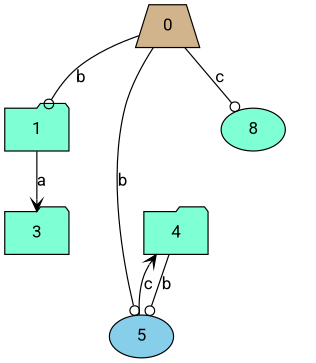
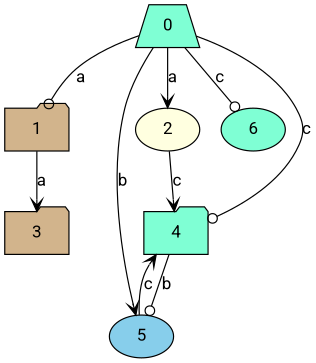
node "0": fillcolor tan -> aquamarine
edge "0" -> "1": label "b" -> "a"
edge "0" -> "4": added, label "c"
node "1": fillcolor aquamarine -> tan
node "2": added
node "8": label "8" -> "6"
edge "0" -> "5": arrowhead odot -> vee
node "3": fillcolor aquamarine -> tan
